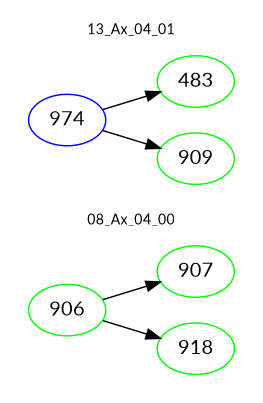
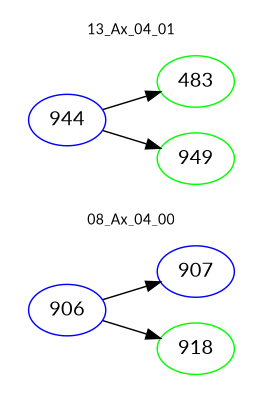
node "974": label "974" -> "944"
node "909": label "909" -> "949"
node "907": color green -> blue
node "906": color green -> blue
